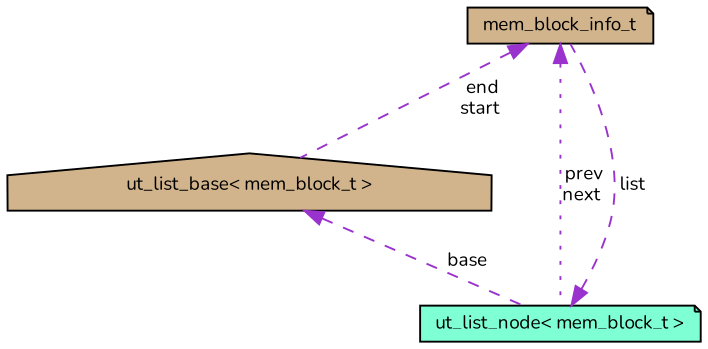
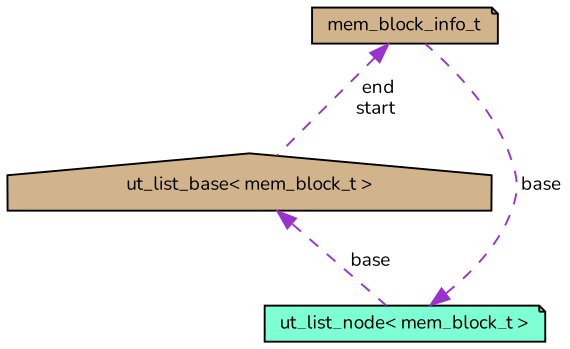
edge "ut_list_node< mem_block_t >" -> "mem_block_info_t": removed, label "prev next"
edge "mem_block_info_t" -> "ut_list_node< mem_block_t >": label " list" -> " base"
